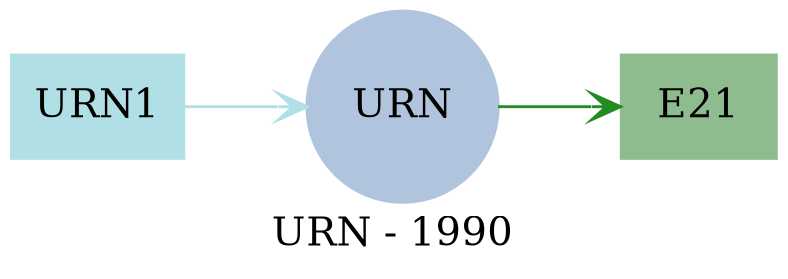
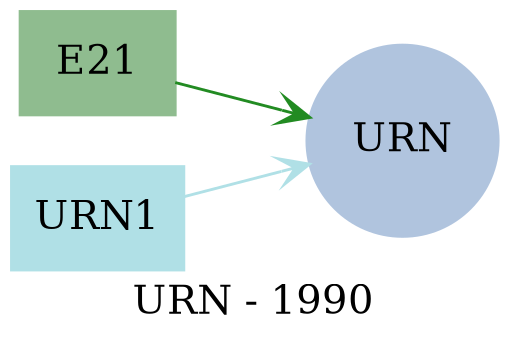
edge "URN" -> "E21": reversed
